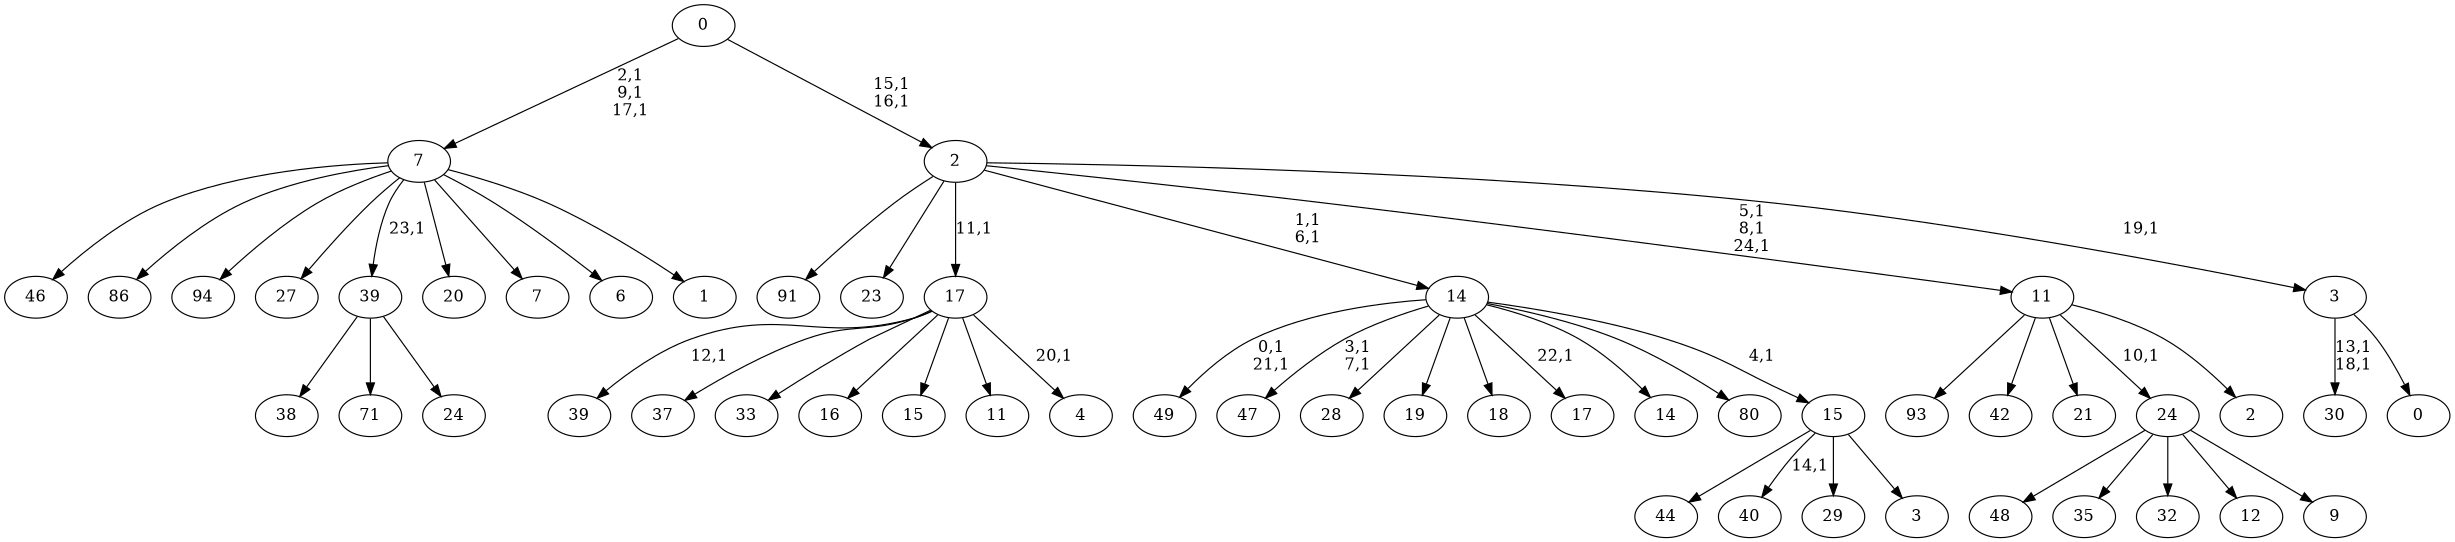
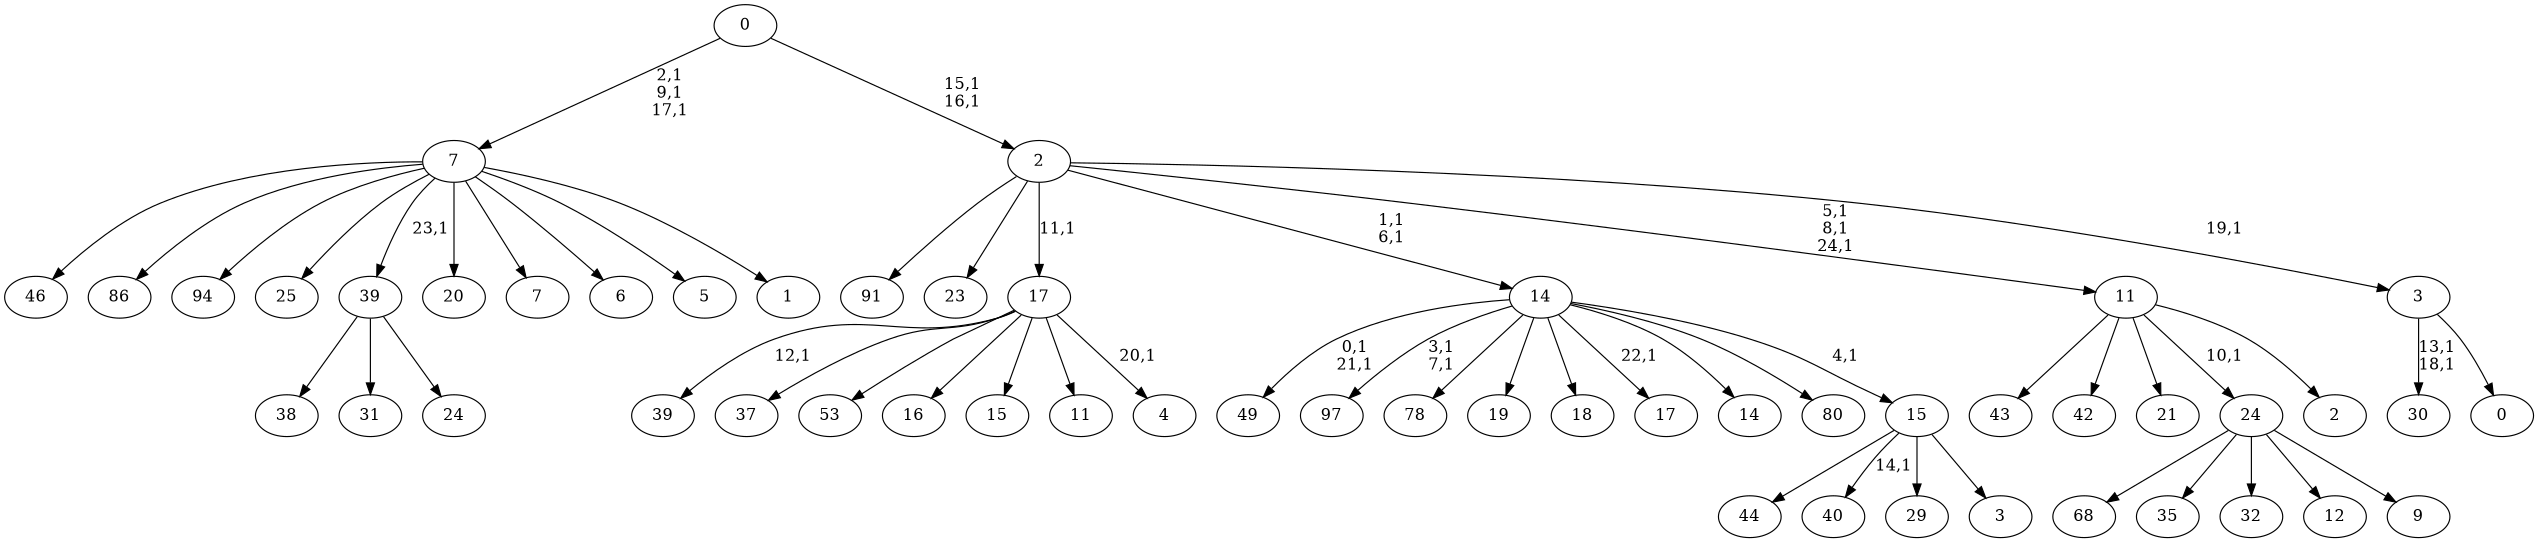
node "27": label "27" -> "25"
node "5": added
node "71": label "71" -> "31"
node "33": label "33" -> "53"
node "47": label "47" -> "97"
node "28": label "28" -> "78"
node "93": label "93" -> "43"
node "48": label "48" -> "68"
